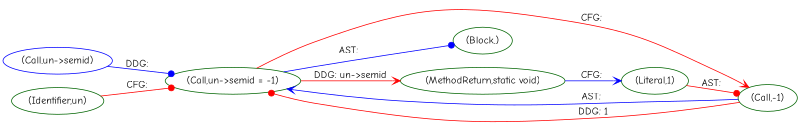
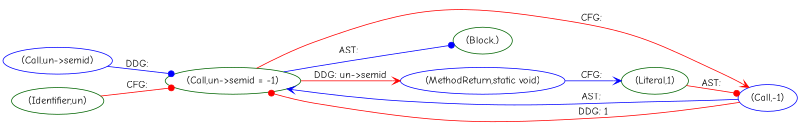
node "(MethodReturn,static void)": color darkgreen -> blue
node "(Call,-1)": color darkgreen -> blue
